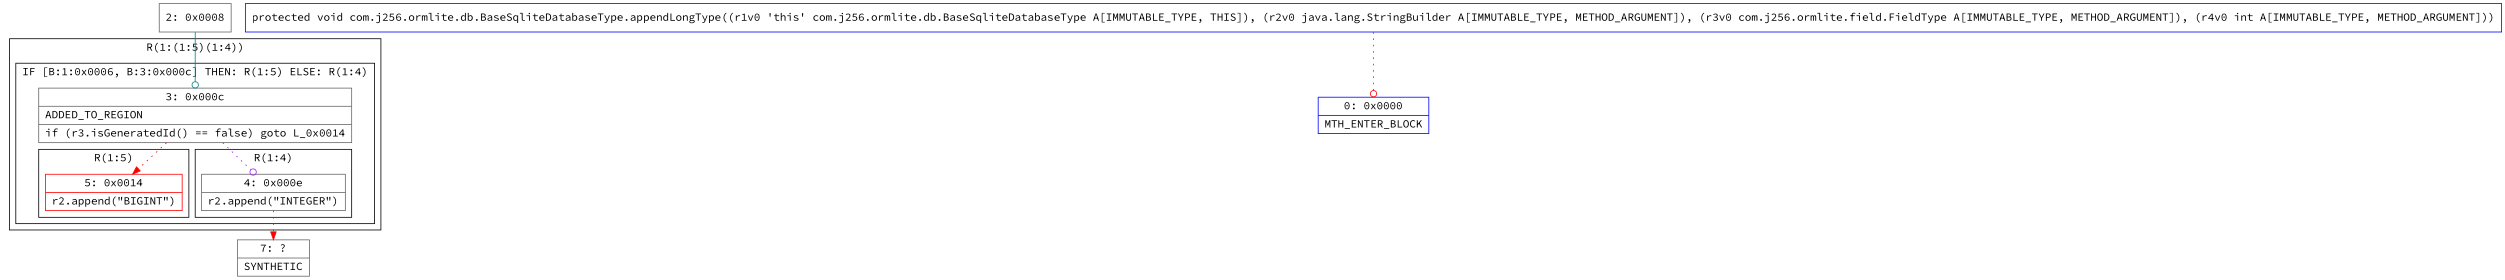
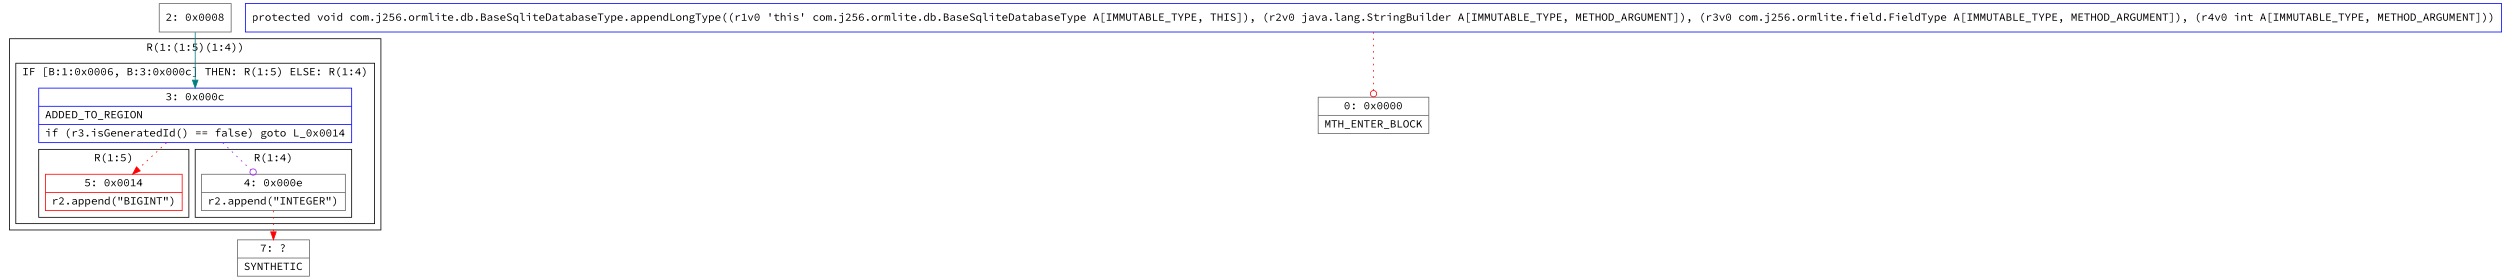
edge "2: 0x0008" -> "3: 0x000c": arrowhead odot -> normal
node "3: 0x000c": color gray40 -> blue
node "0: 0x0000": color blue -> gray40
